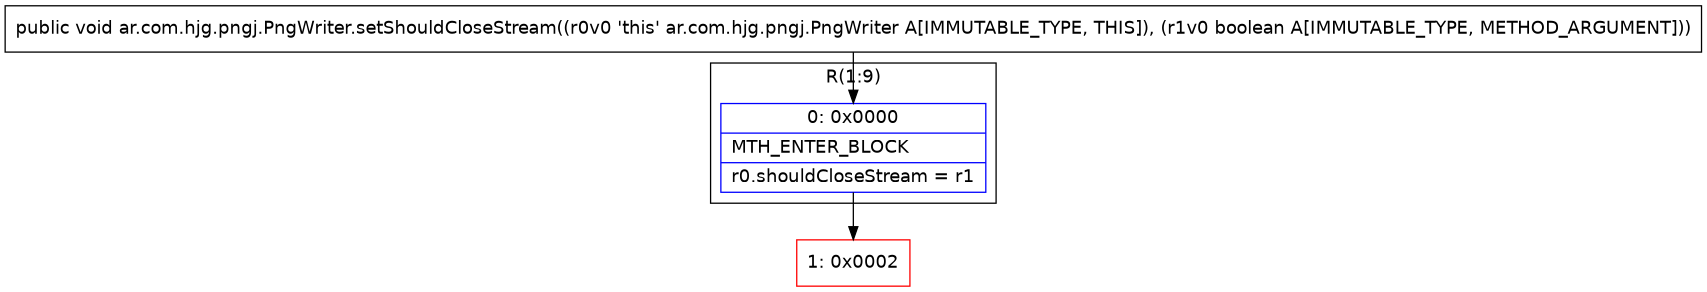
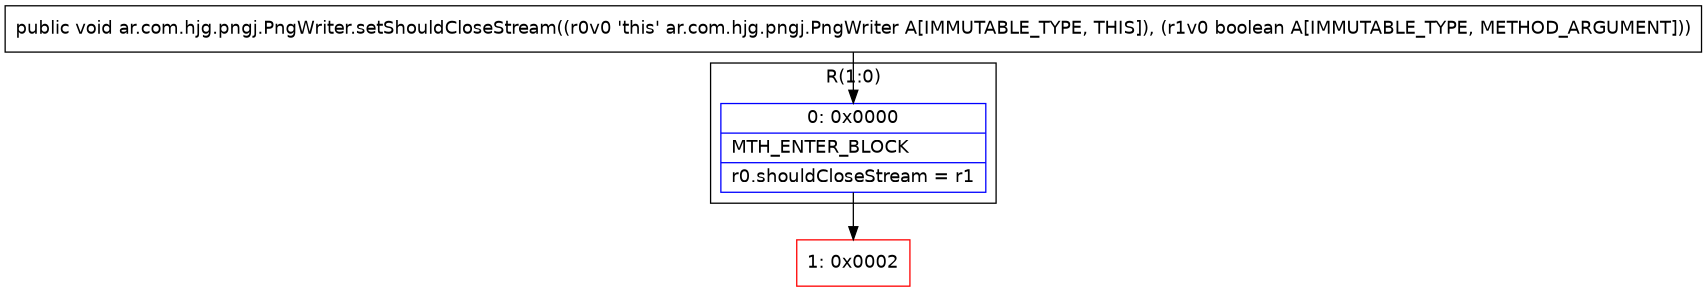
cluster "R(1:9)": label "R(1:9)" -> "R(1:0)"
